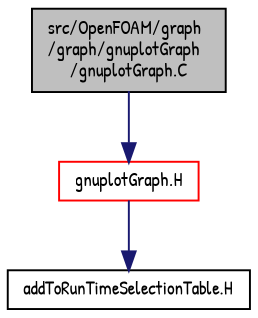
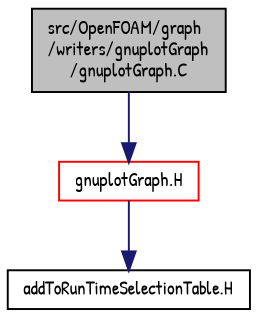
node "src/OpenFOAM/graph /graph/gnuplotGraph /gnuplotGraph.C": label "src/OpenFOAM/graph /graph/gnuplotGraph /gnuplotGraph.C" -> "src/OpenFOAM/graph /writers/gnuplotGraph /gnuplotGraph.C"
